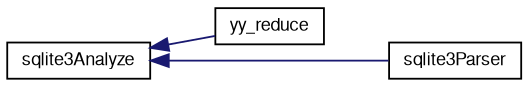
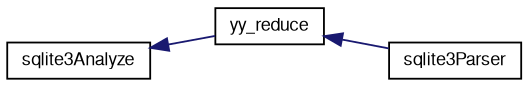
edge "sqlite3Parser" -> "sqlite3Analyze": now "sqlite3Parser" -> "yy_reduce"
